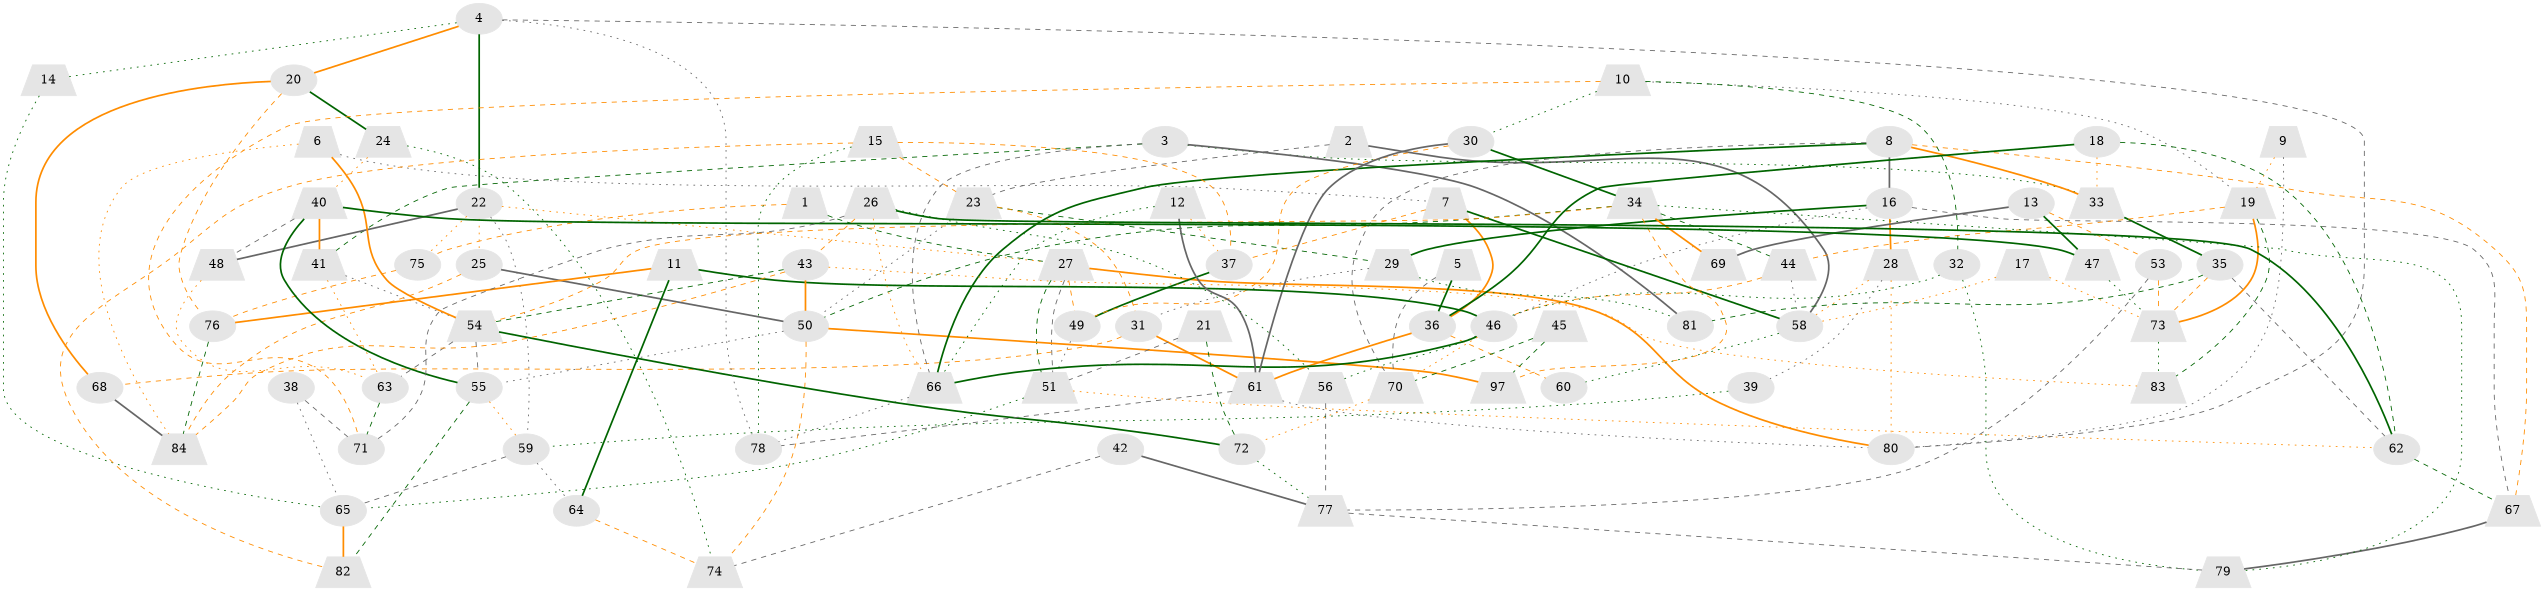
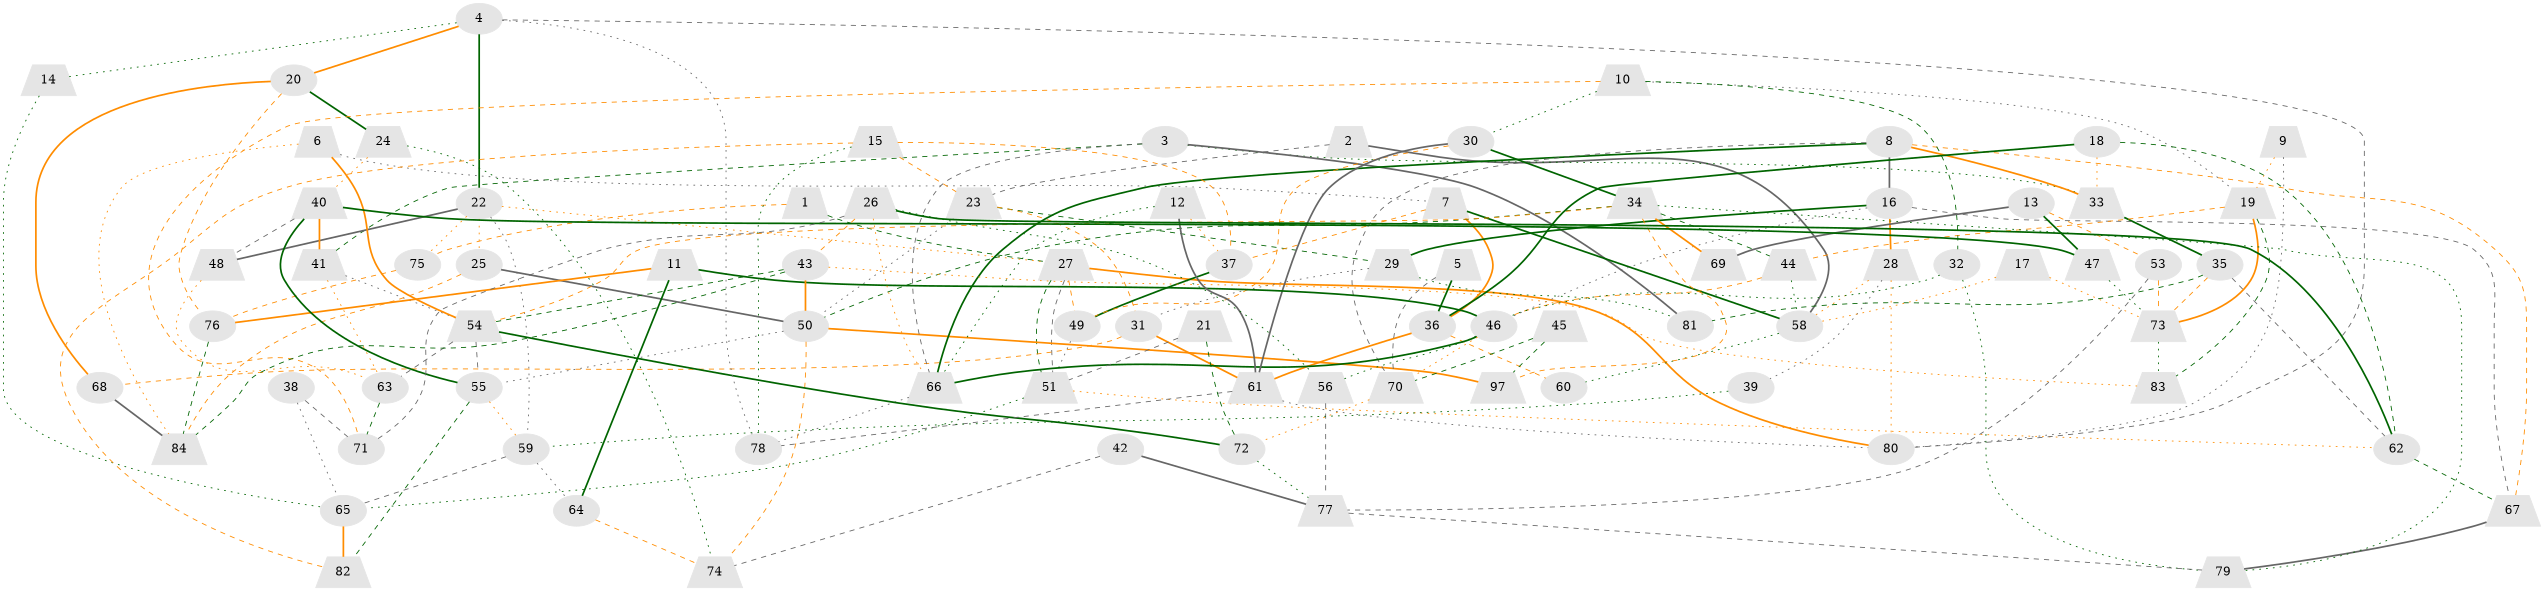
edge "44" -- "58": color gray40 -> darkgreen
edge "43" -- "84": color darkorange -> darkgreen
